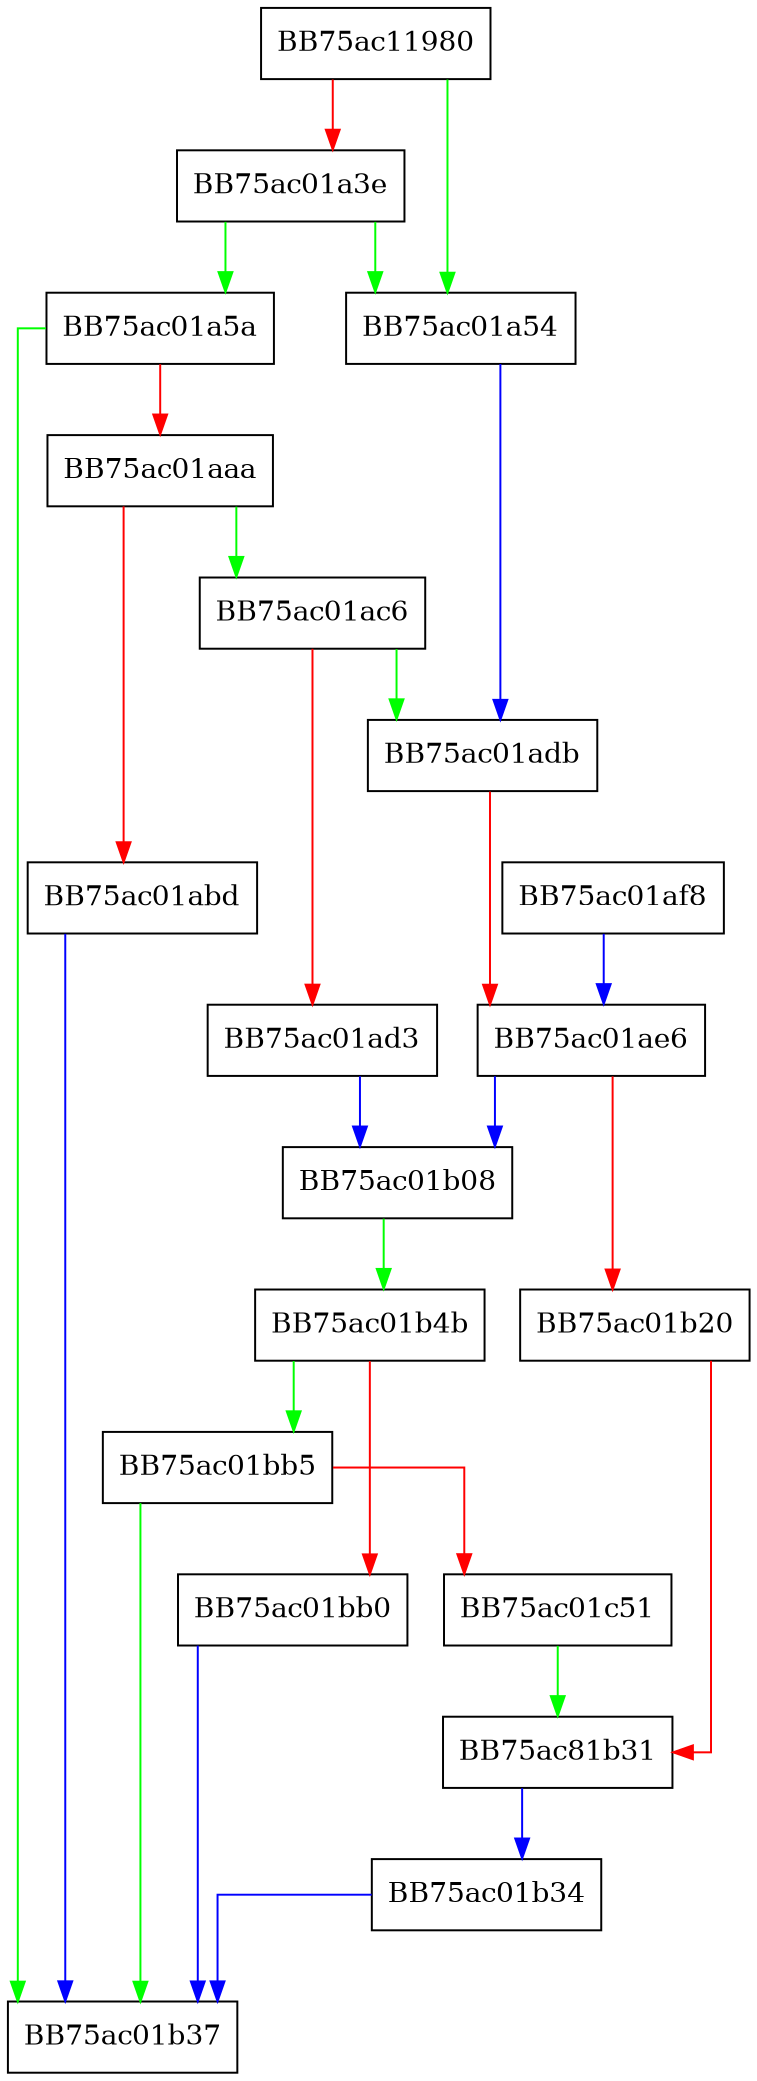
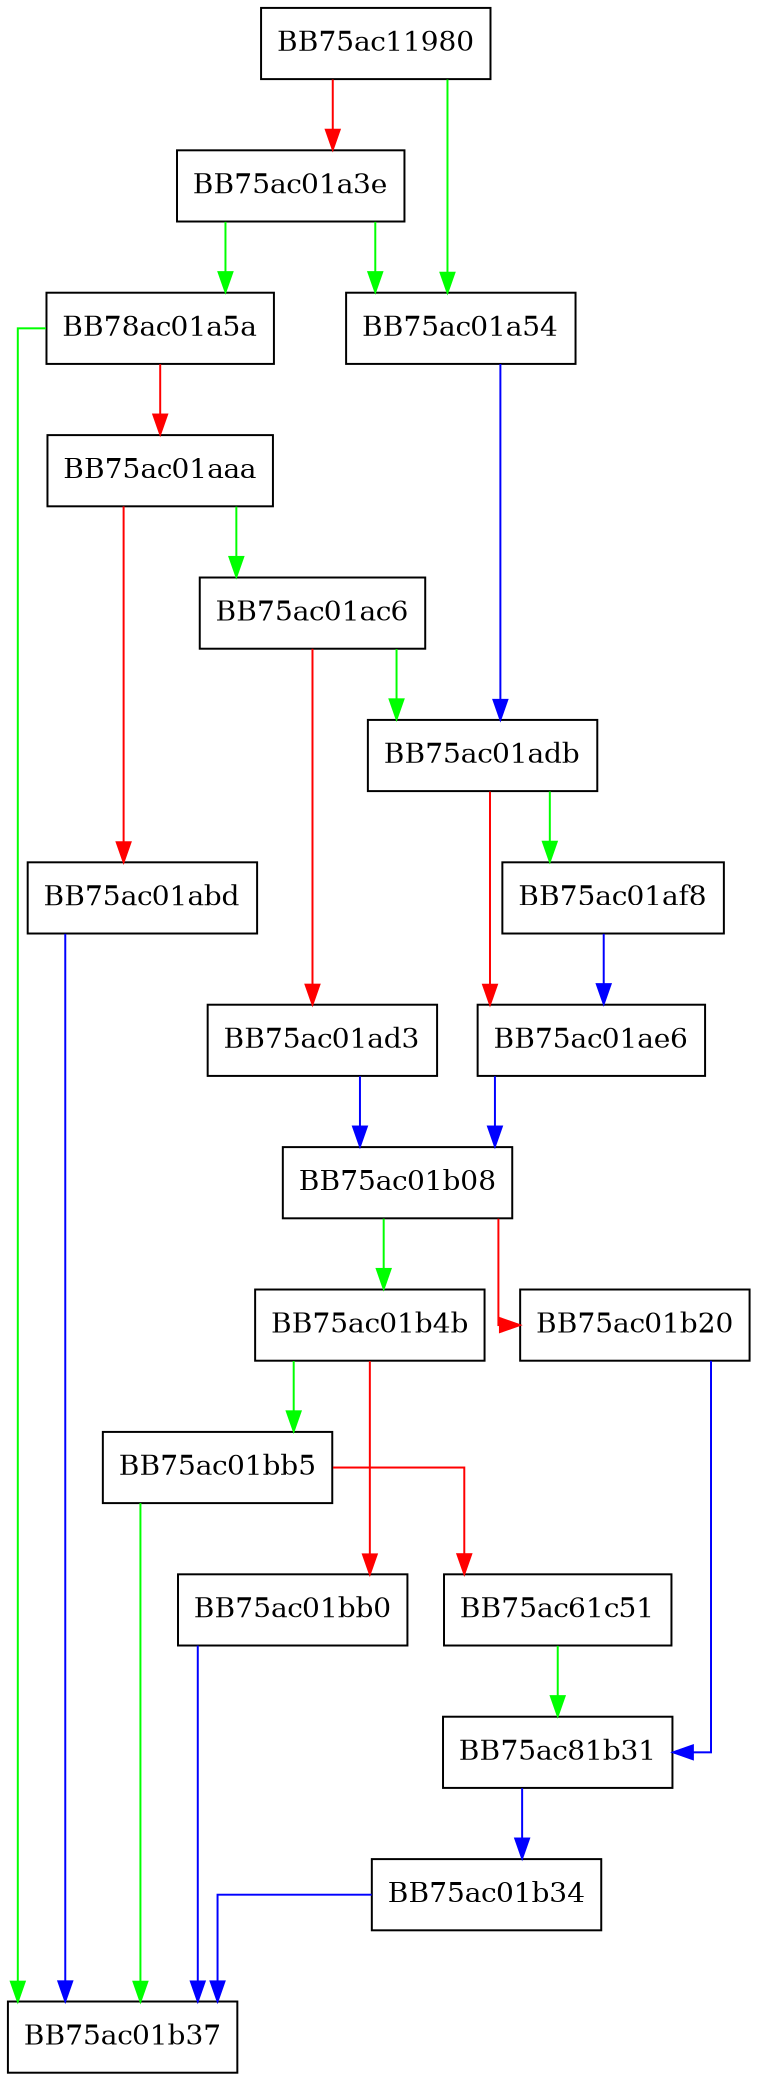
node "BB75ac01a5a": label "BB75ac01a5a" -> "BB78ac01a5a"
edge "BB75ac01adb" -> "BB75ac01af8": added
edge "BB75ac01ae6" -> "BB75ac01b20": now "BB75ac01b08" -> "BB75ac01b20"
edge "BB75ac01b20" -> "BB75ac81b31": color red -> blue
node "BB75ac01c51": label "BB75ac01c51" -> "BB75ac61c51"
